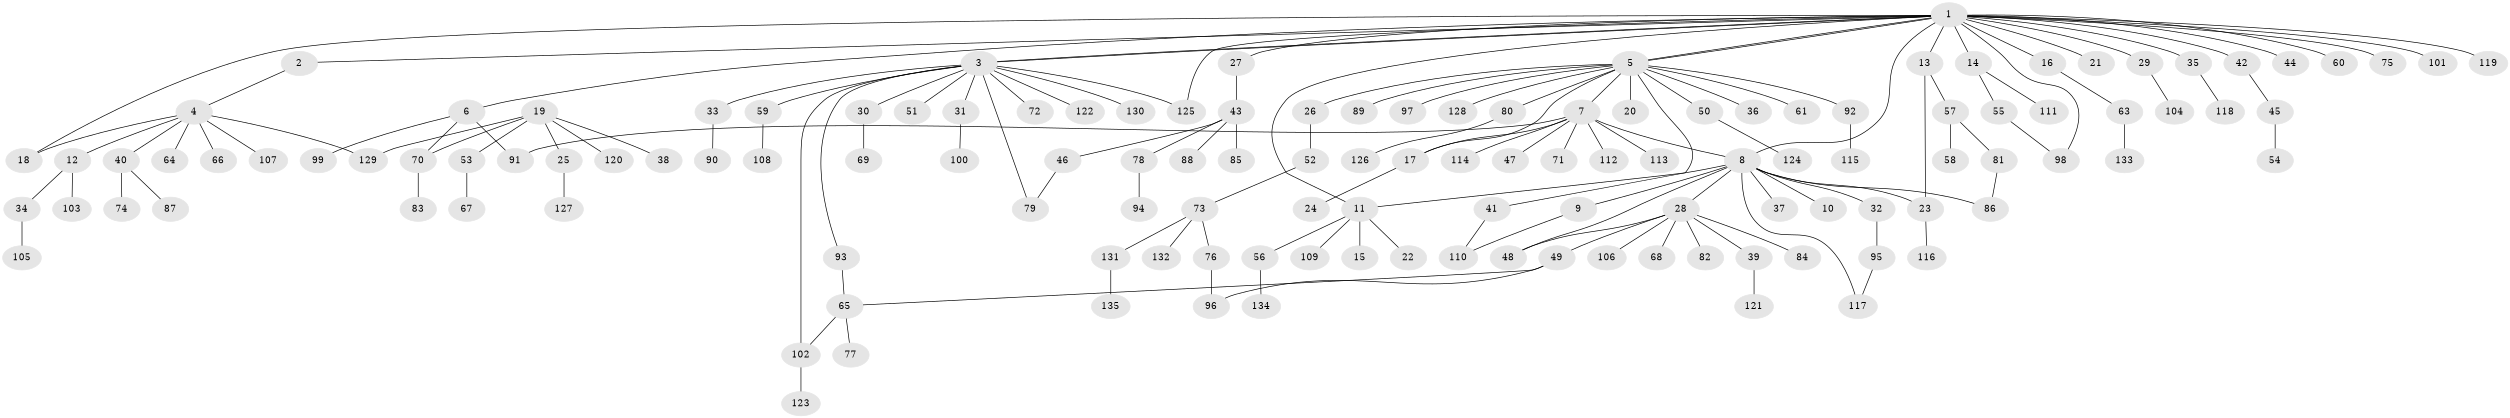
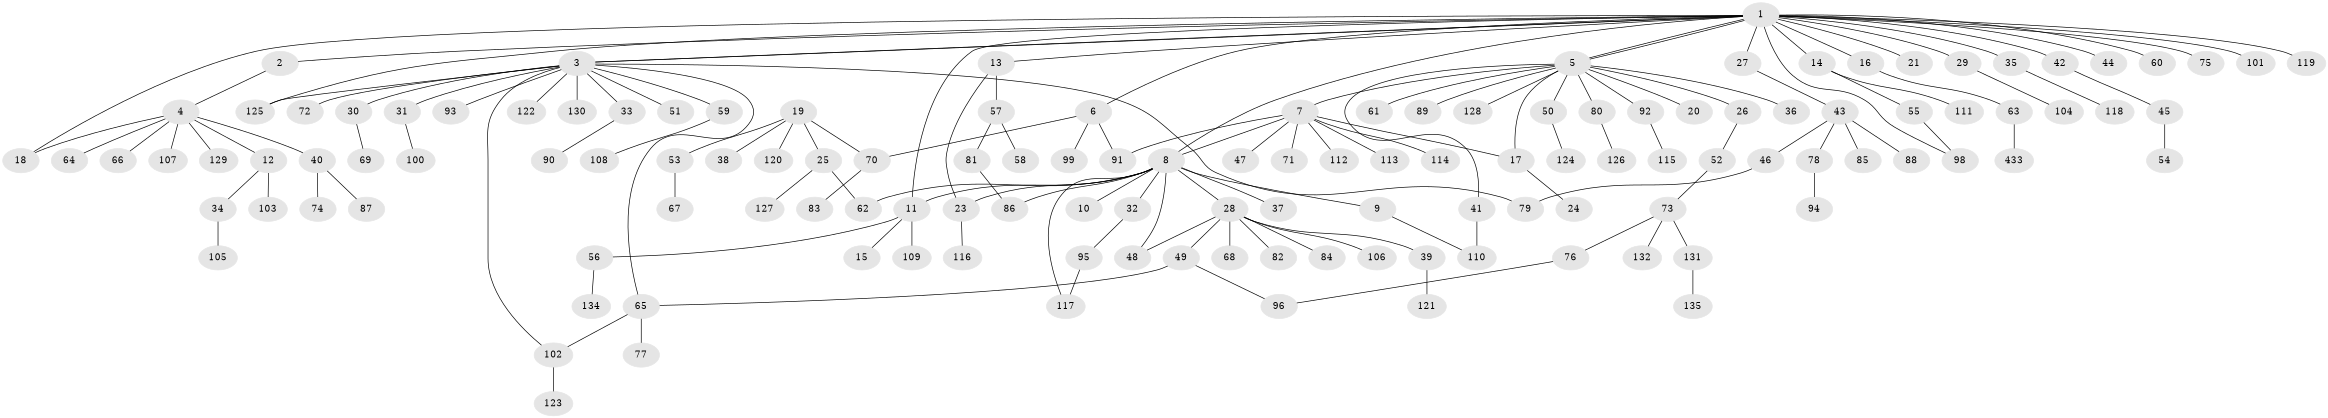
node "97": removed
edge "19" -- "129": removed
node "133": label "133" -> "433"
node "62": added
node "22": removed
edge "93" -- "65": now "3" -- "65"
